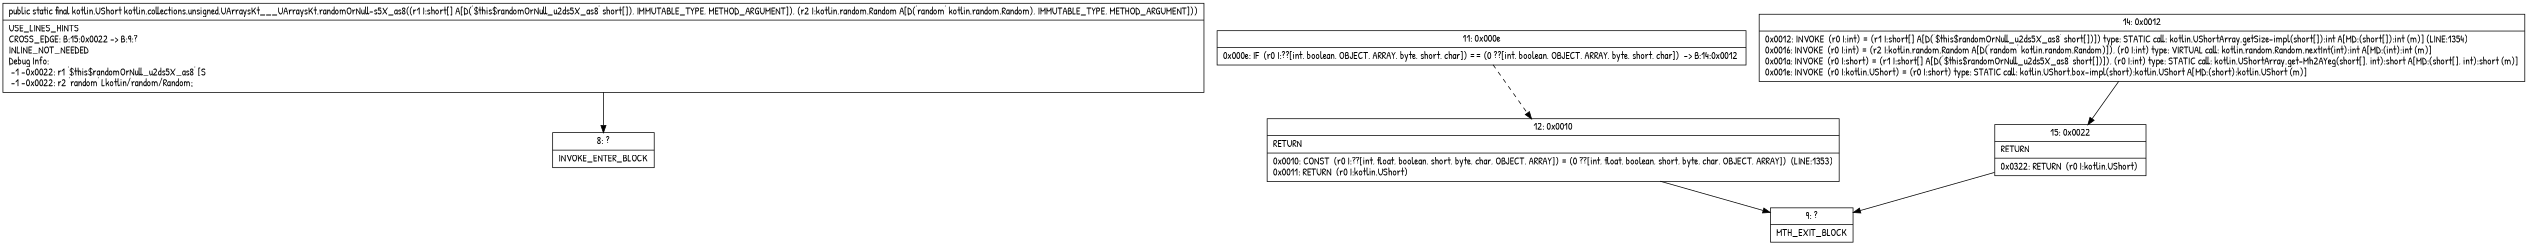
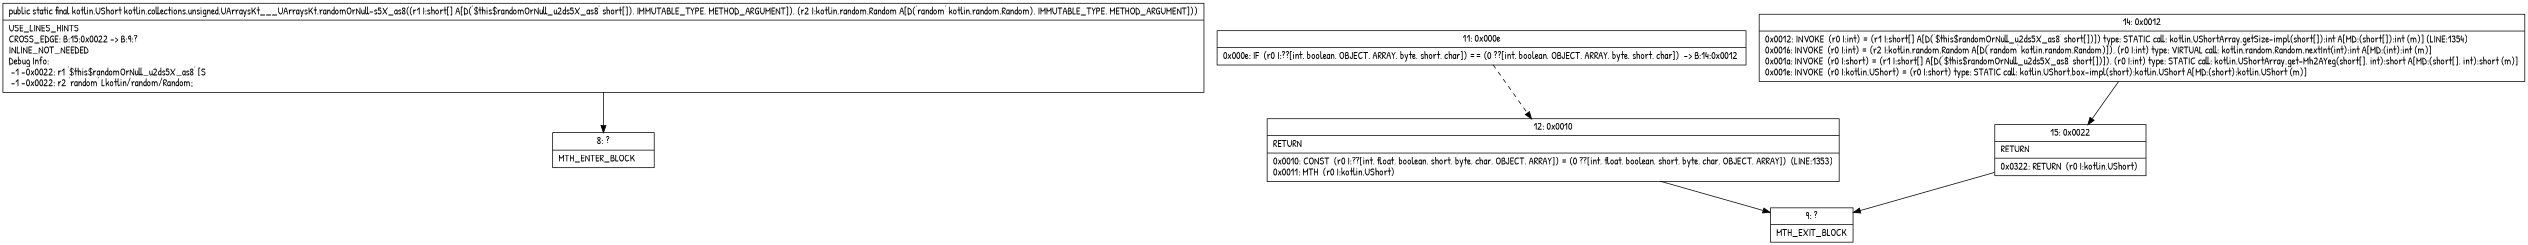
node "8: ?": text "INVOKE_ENTER_BLOCK" -> "MTH_ENTER_BLOCK"
node "12: 0x0010": text "0x0011: RETURN  (r0 I:kotlin.UShort)" -> "0x0011: MTH  (r0 I:kotlin.UShort)"
